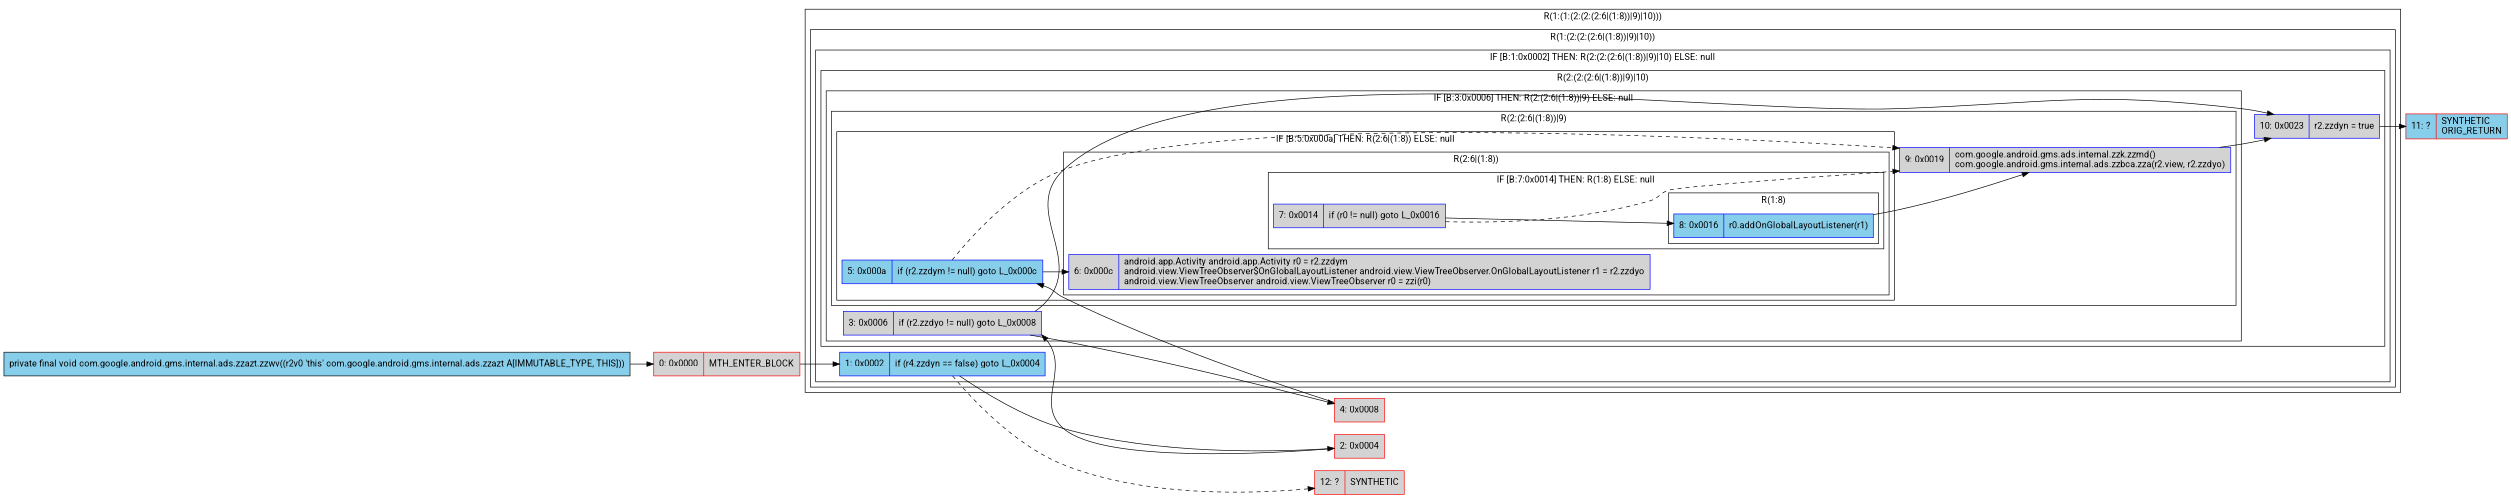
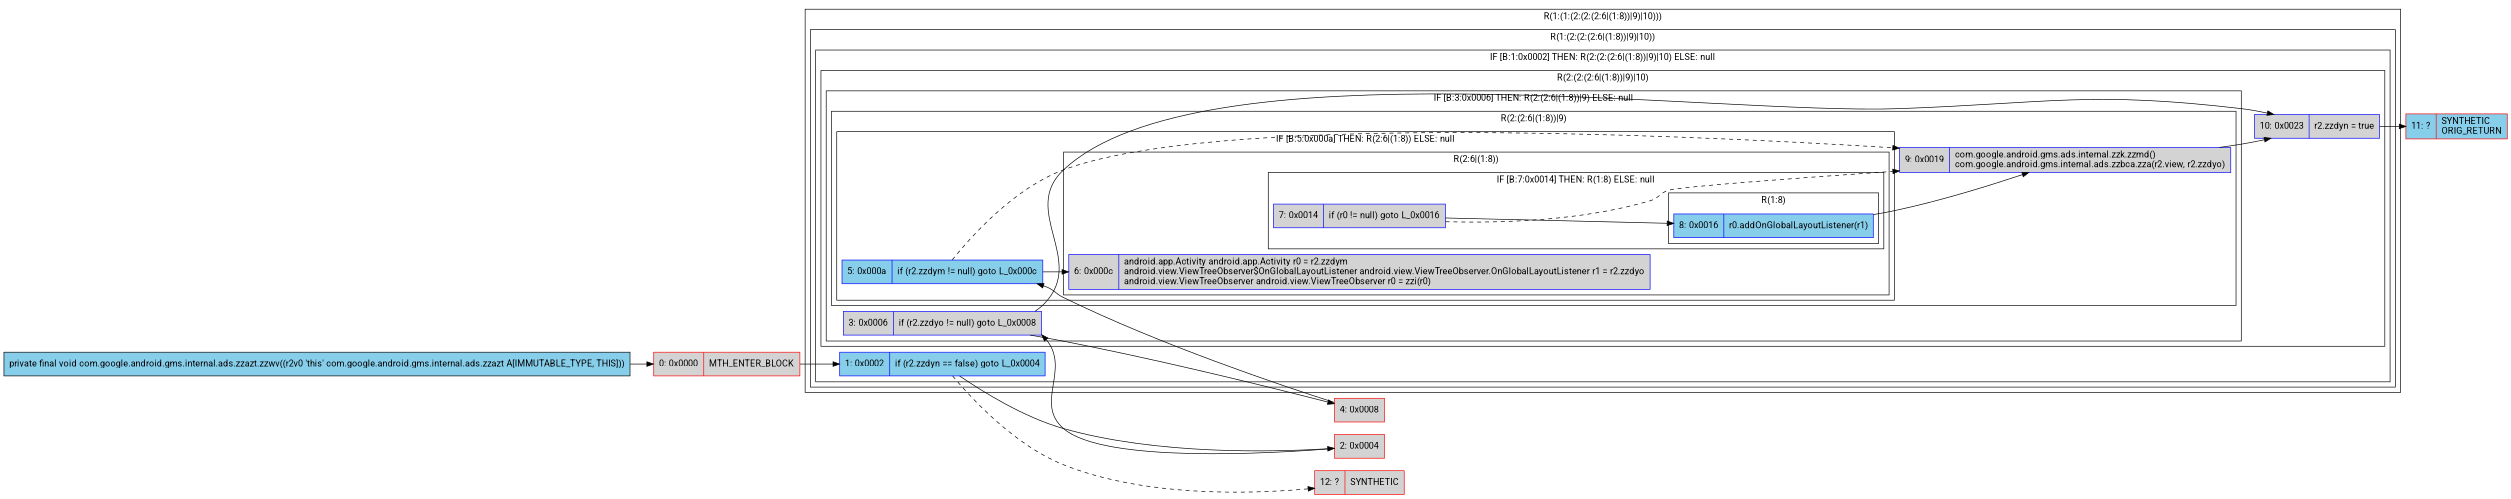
node "1: 0x0002": text "if (r4.zzdyn == false) goto L_0x0004" -> "if (r2.zzdyn == false) goto L_0x0004"
